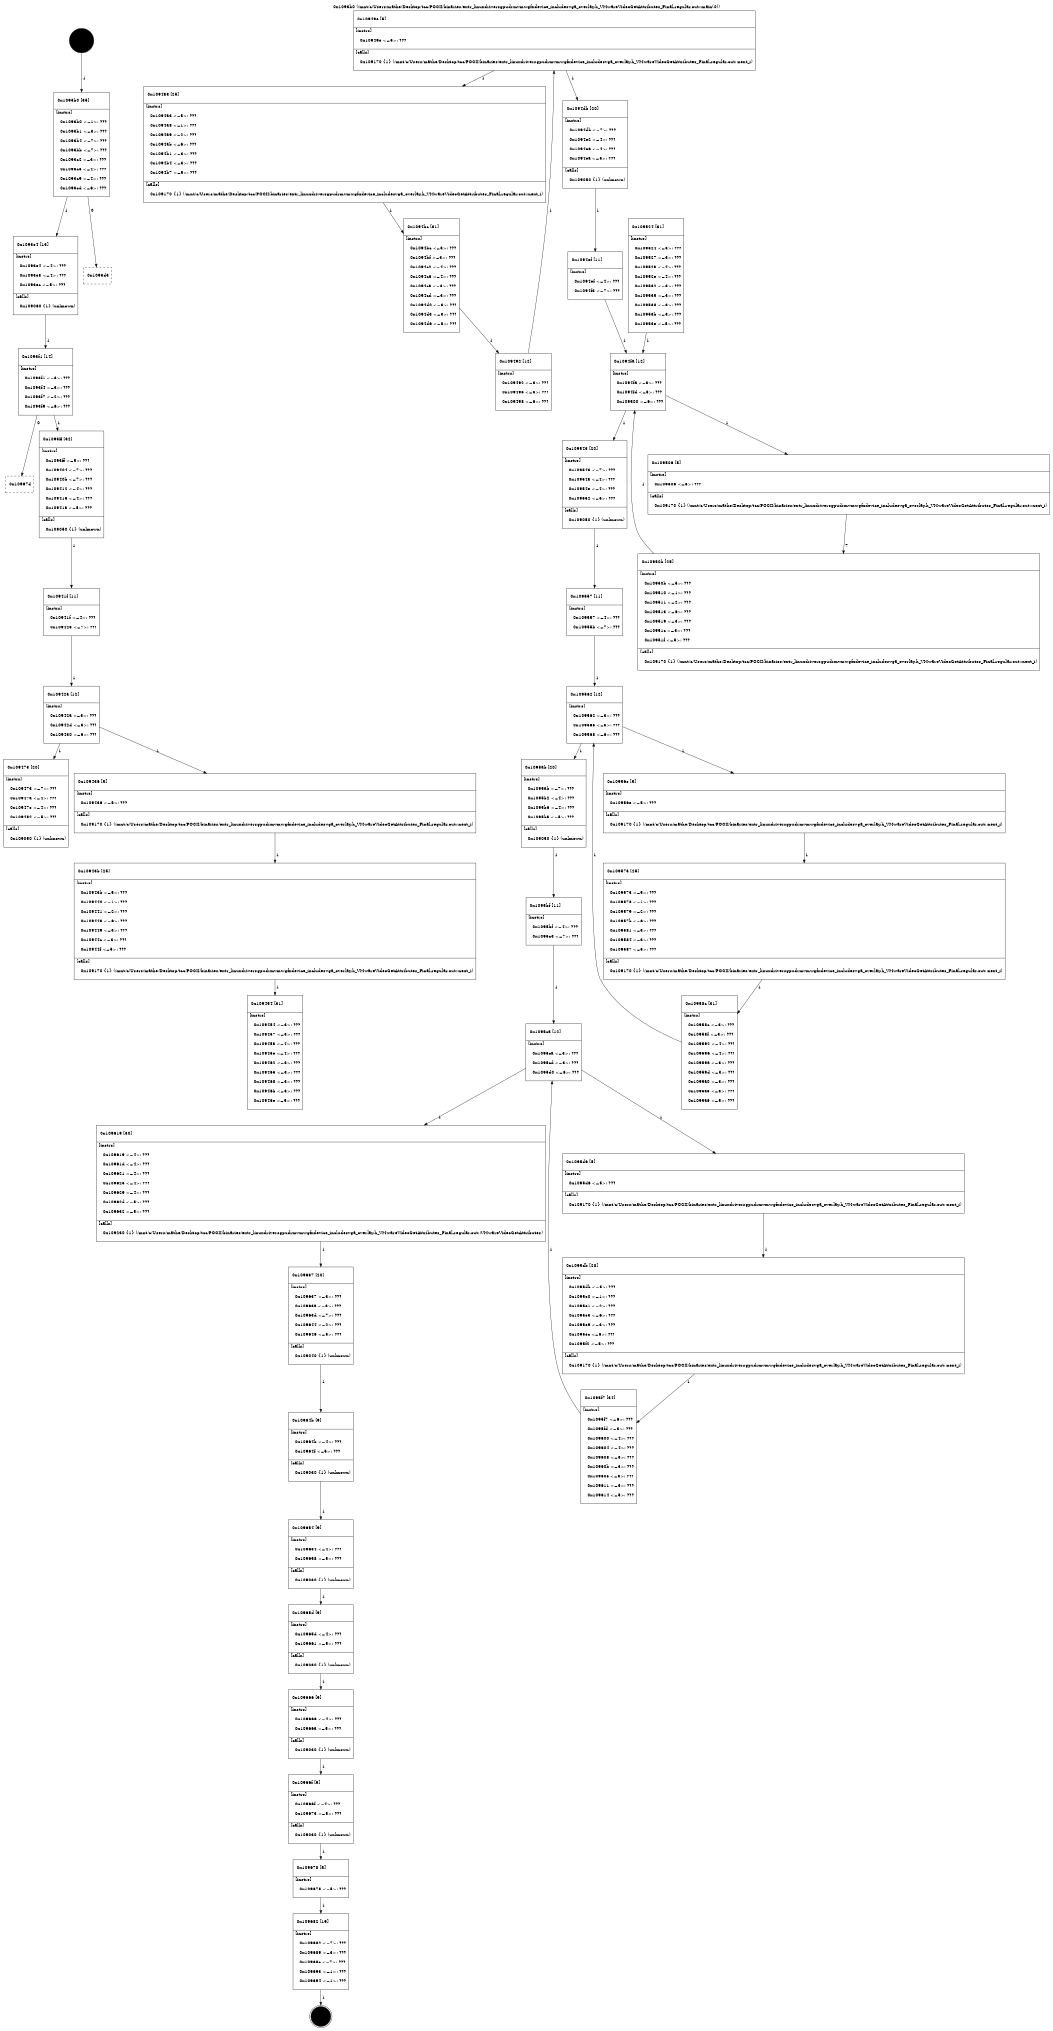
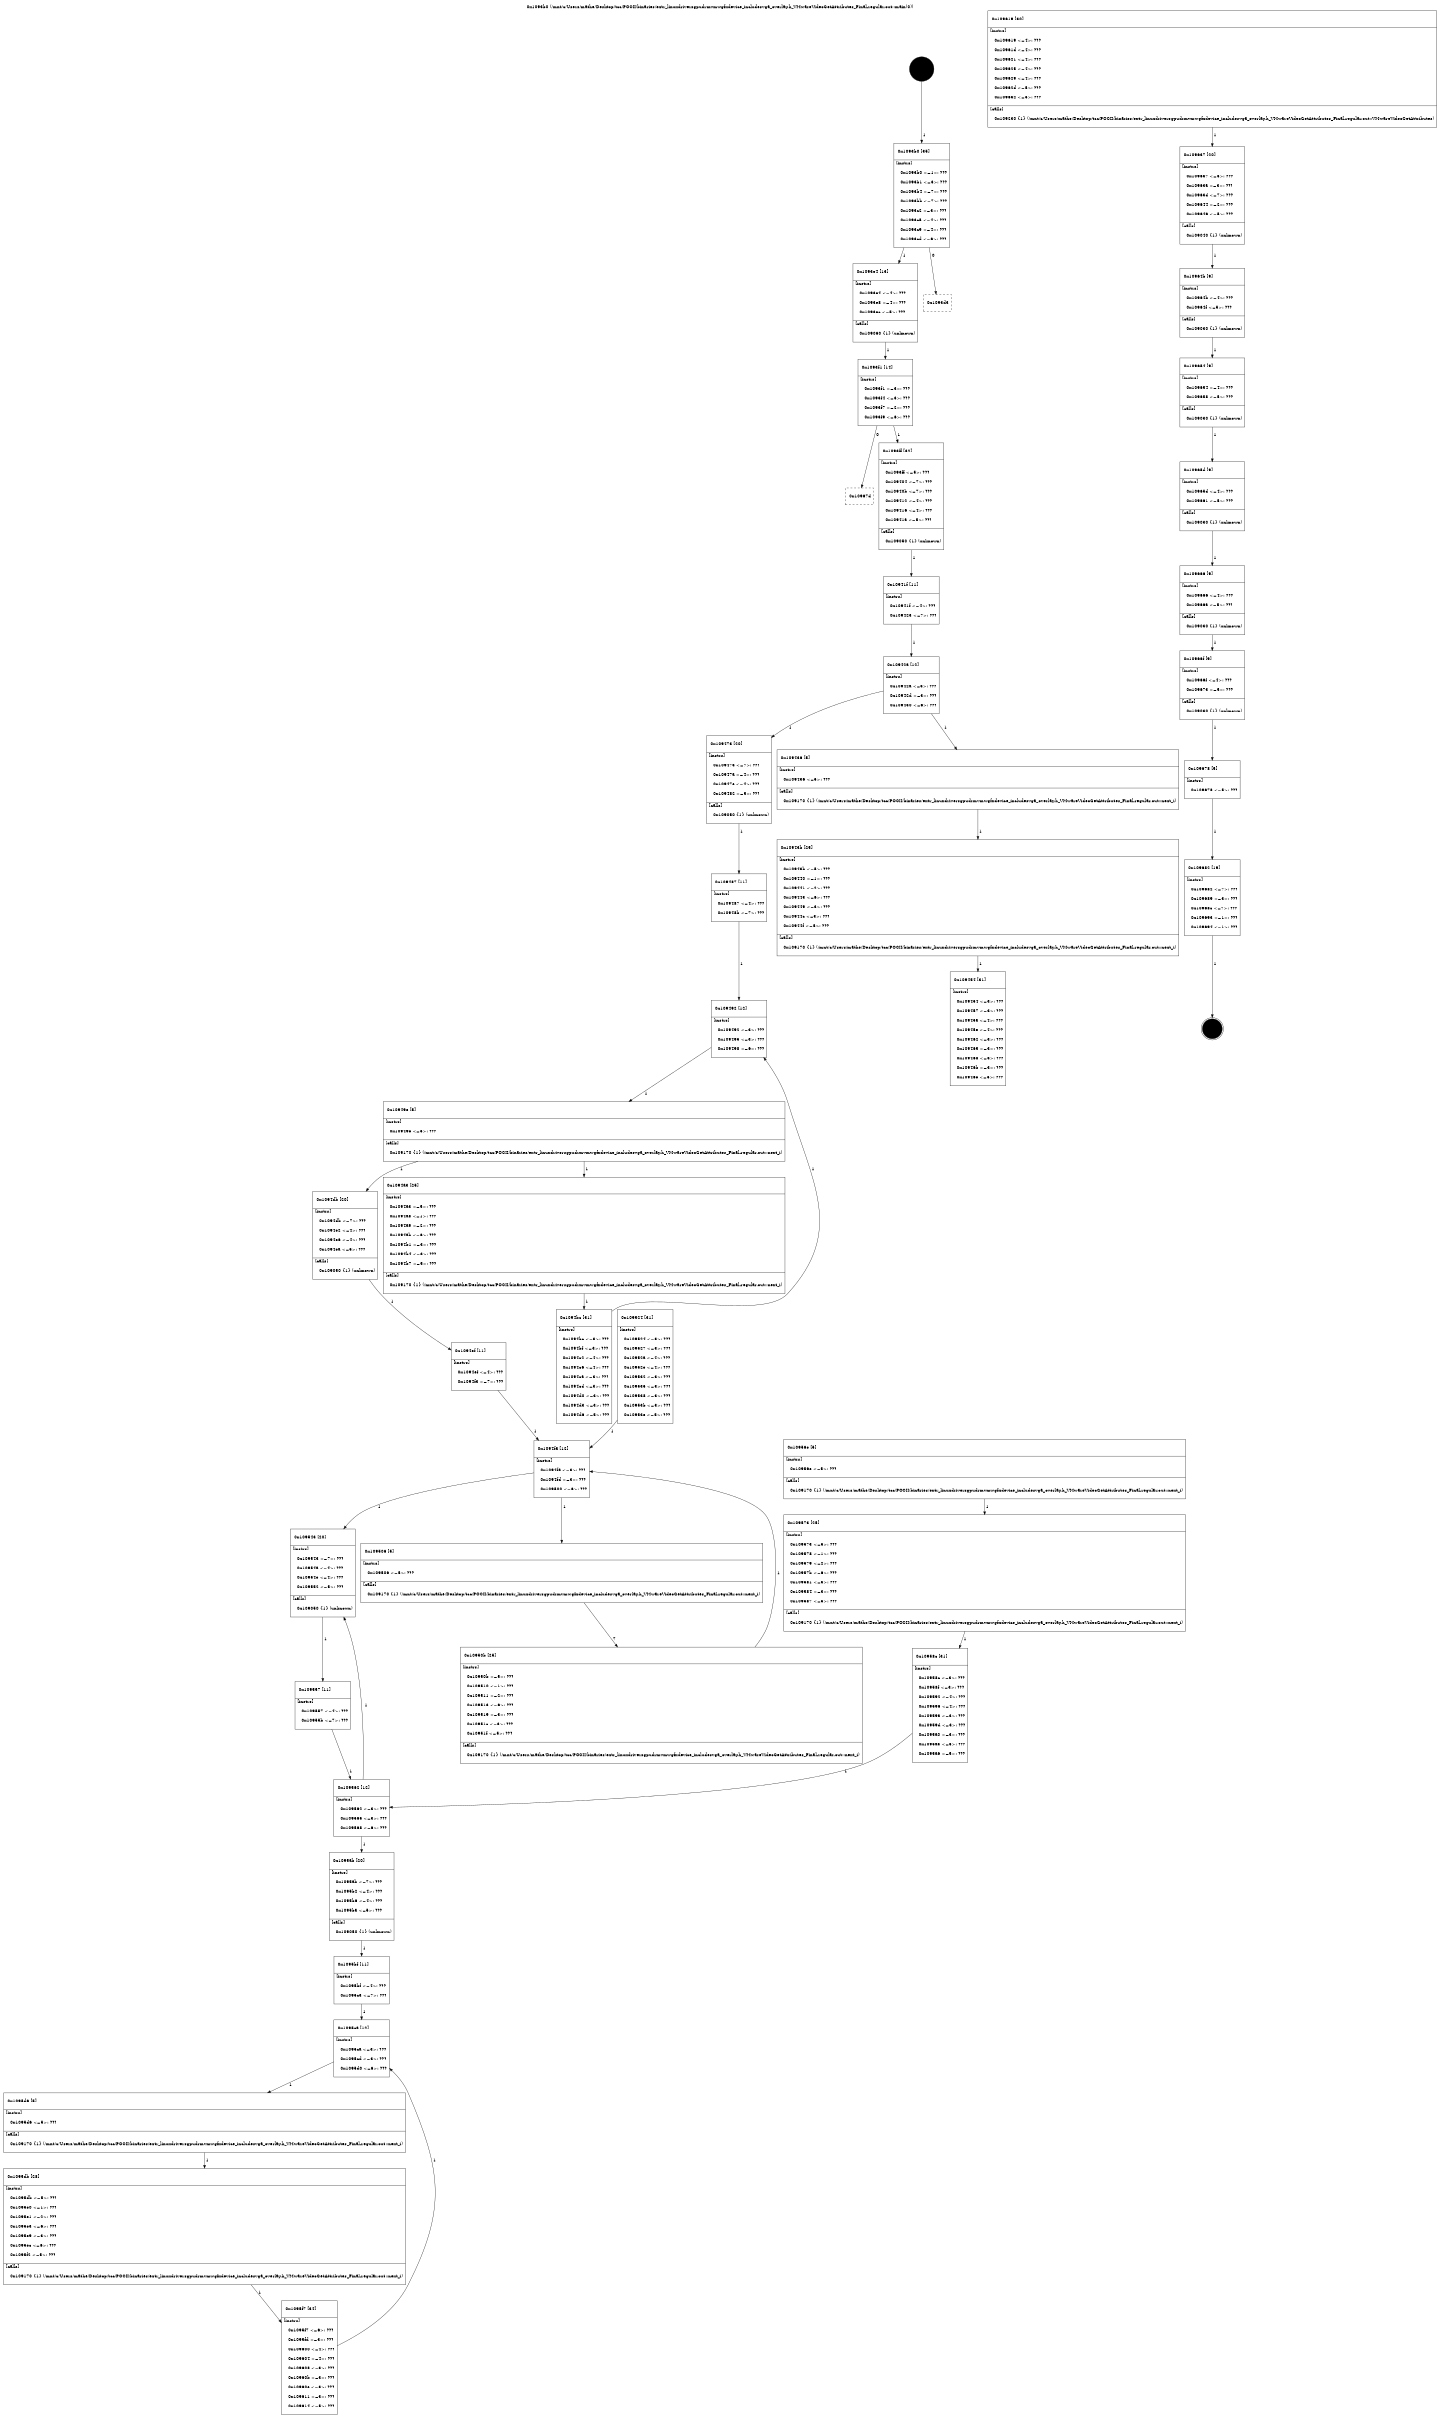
edge "0x109562 [12]" -> "0x10956e [5]": now "0x109562 [12]" -> "0x109543 [20]"
node "0x109487 [11]": added
edge "0x1095ca [12]" -> "0x109619 [30]": removed, label "1"
